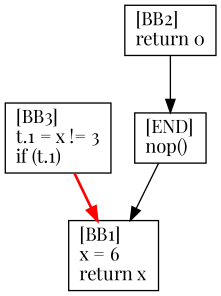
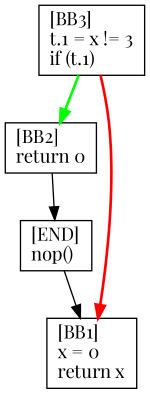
edge "[BB3] t.1 = x != 3 if (t.1)" -> "[BB2] return 0": added
node "[BB1] x = 6 return x": label "[BB1] x = 6 return x" -> "[BB1] x = 0 return x"
